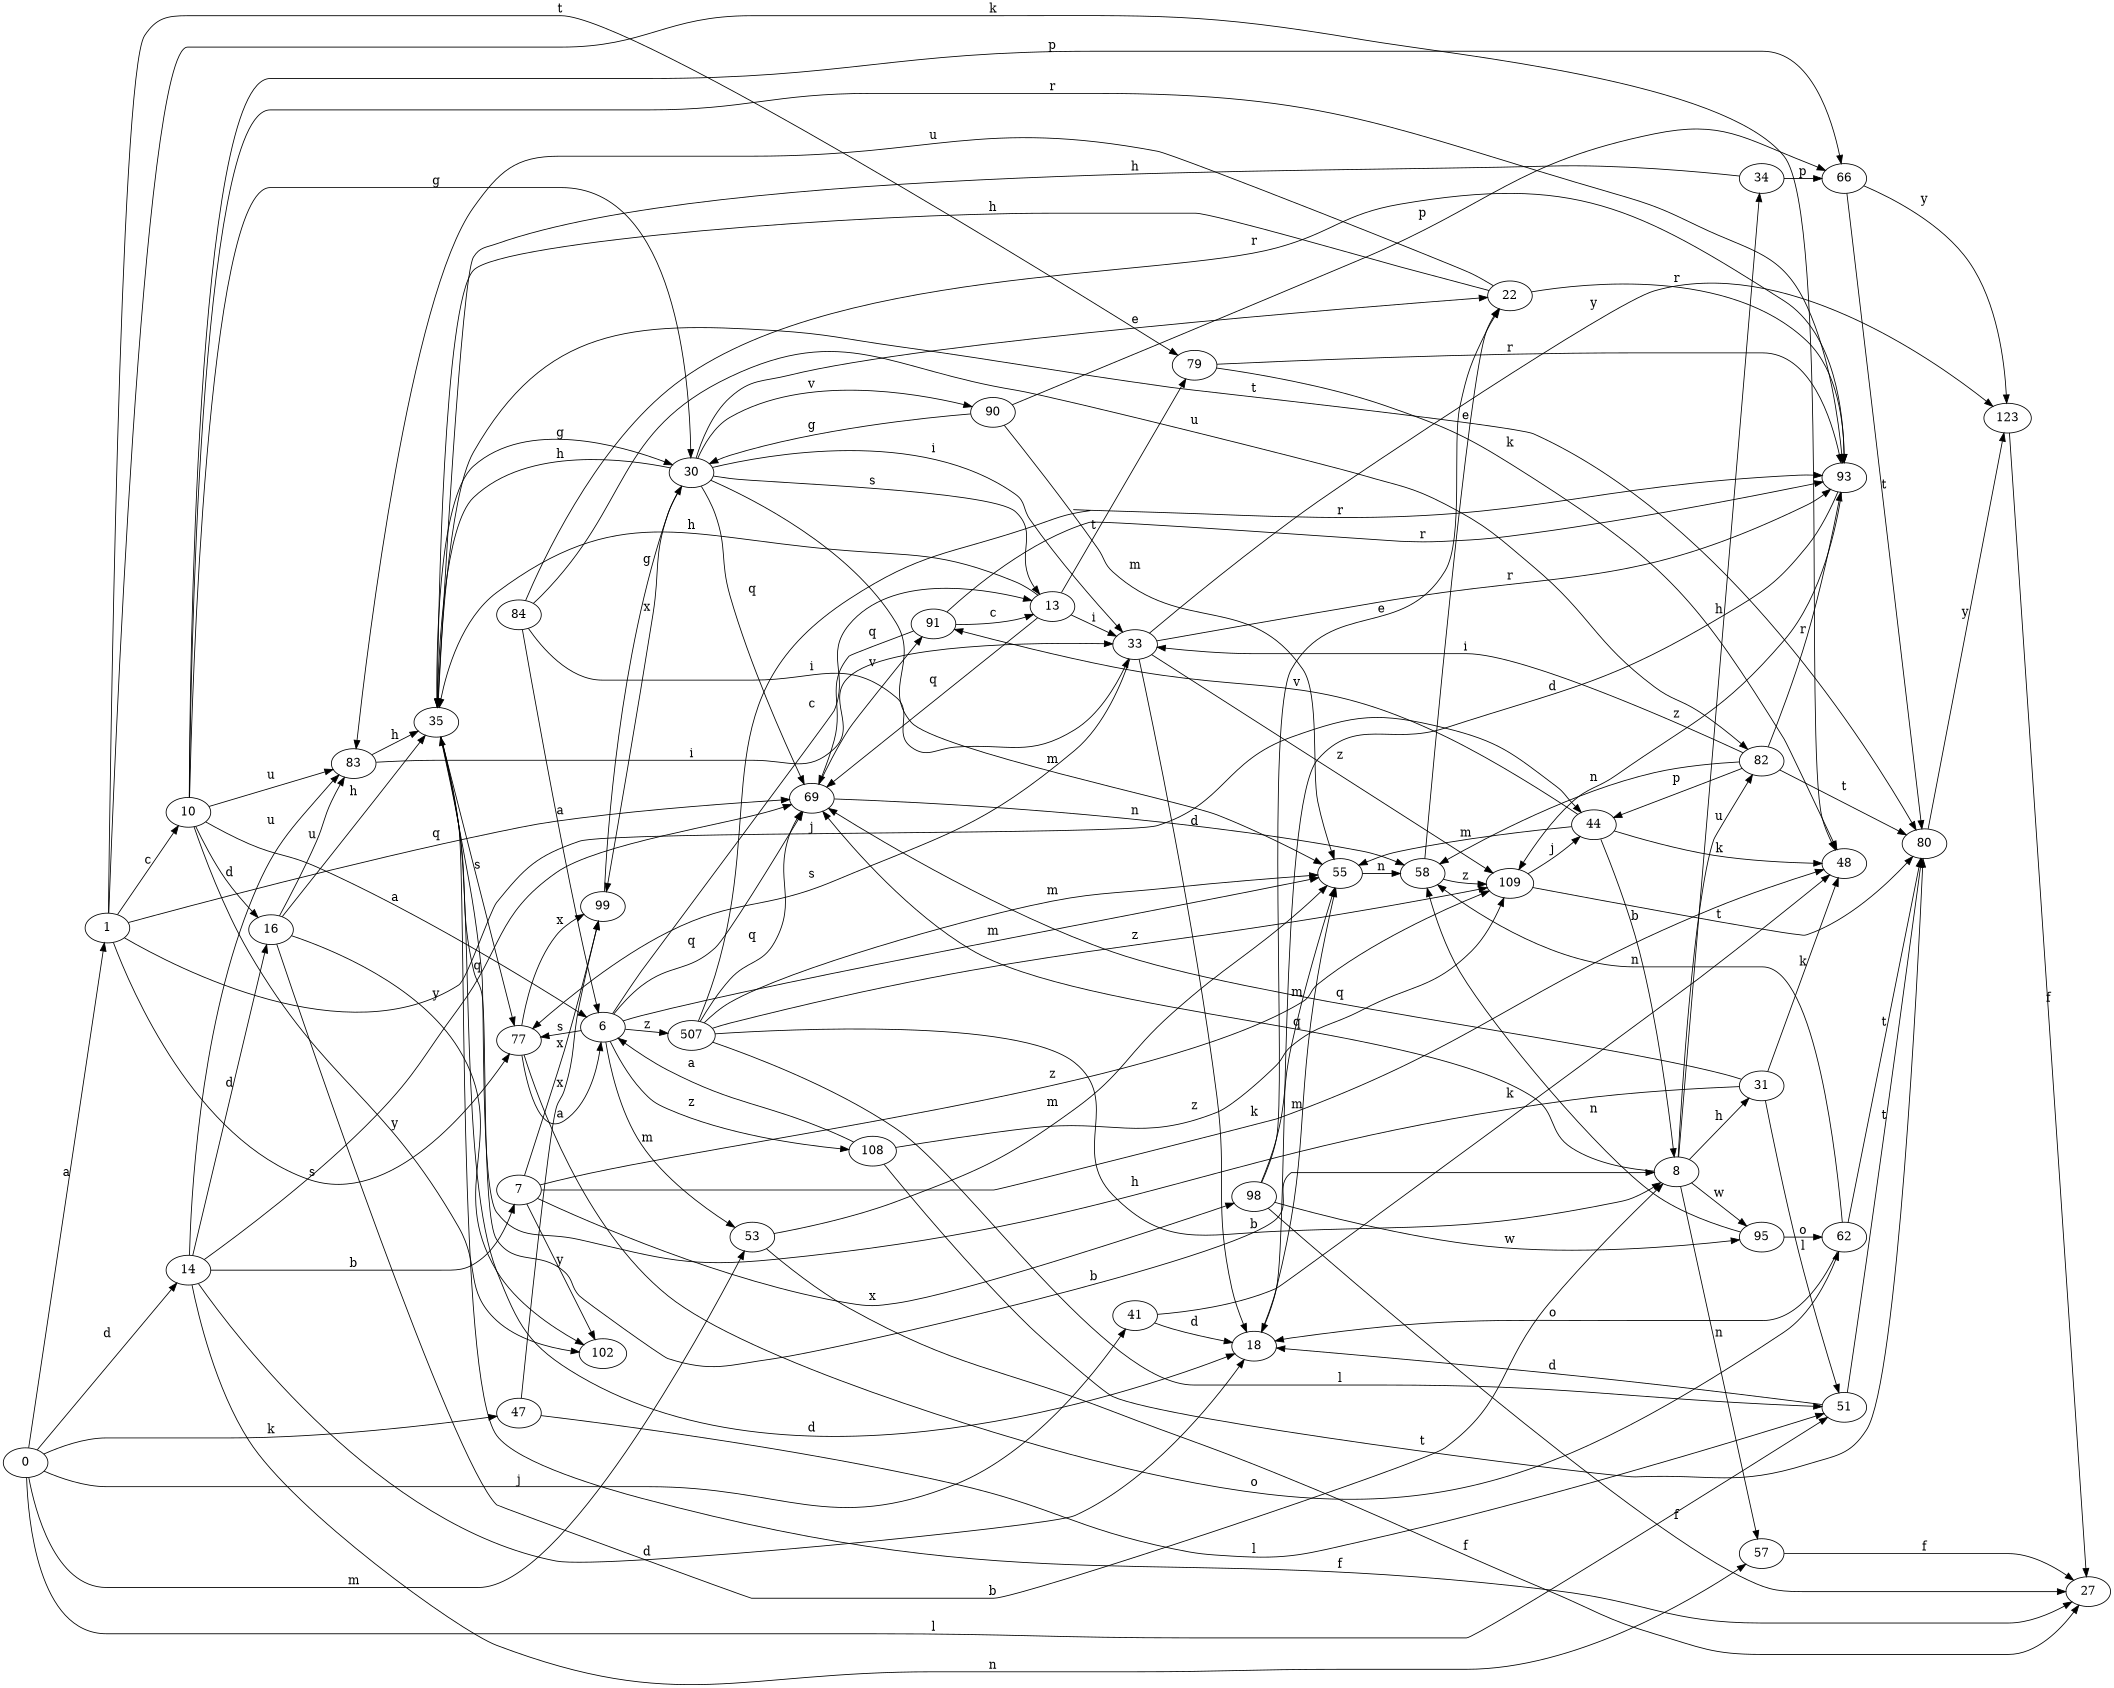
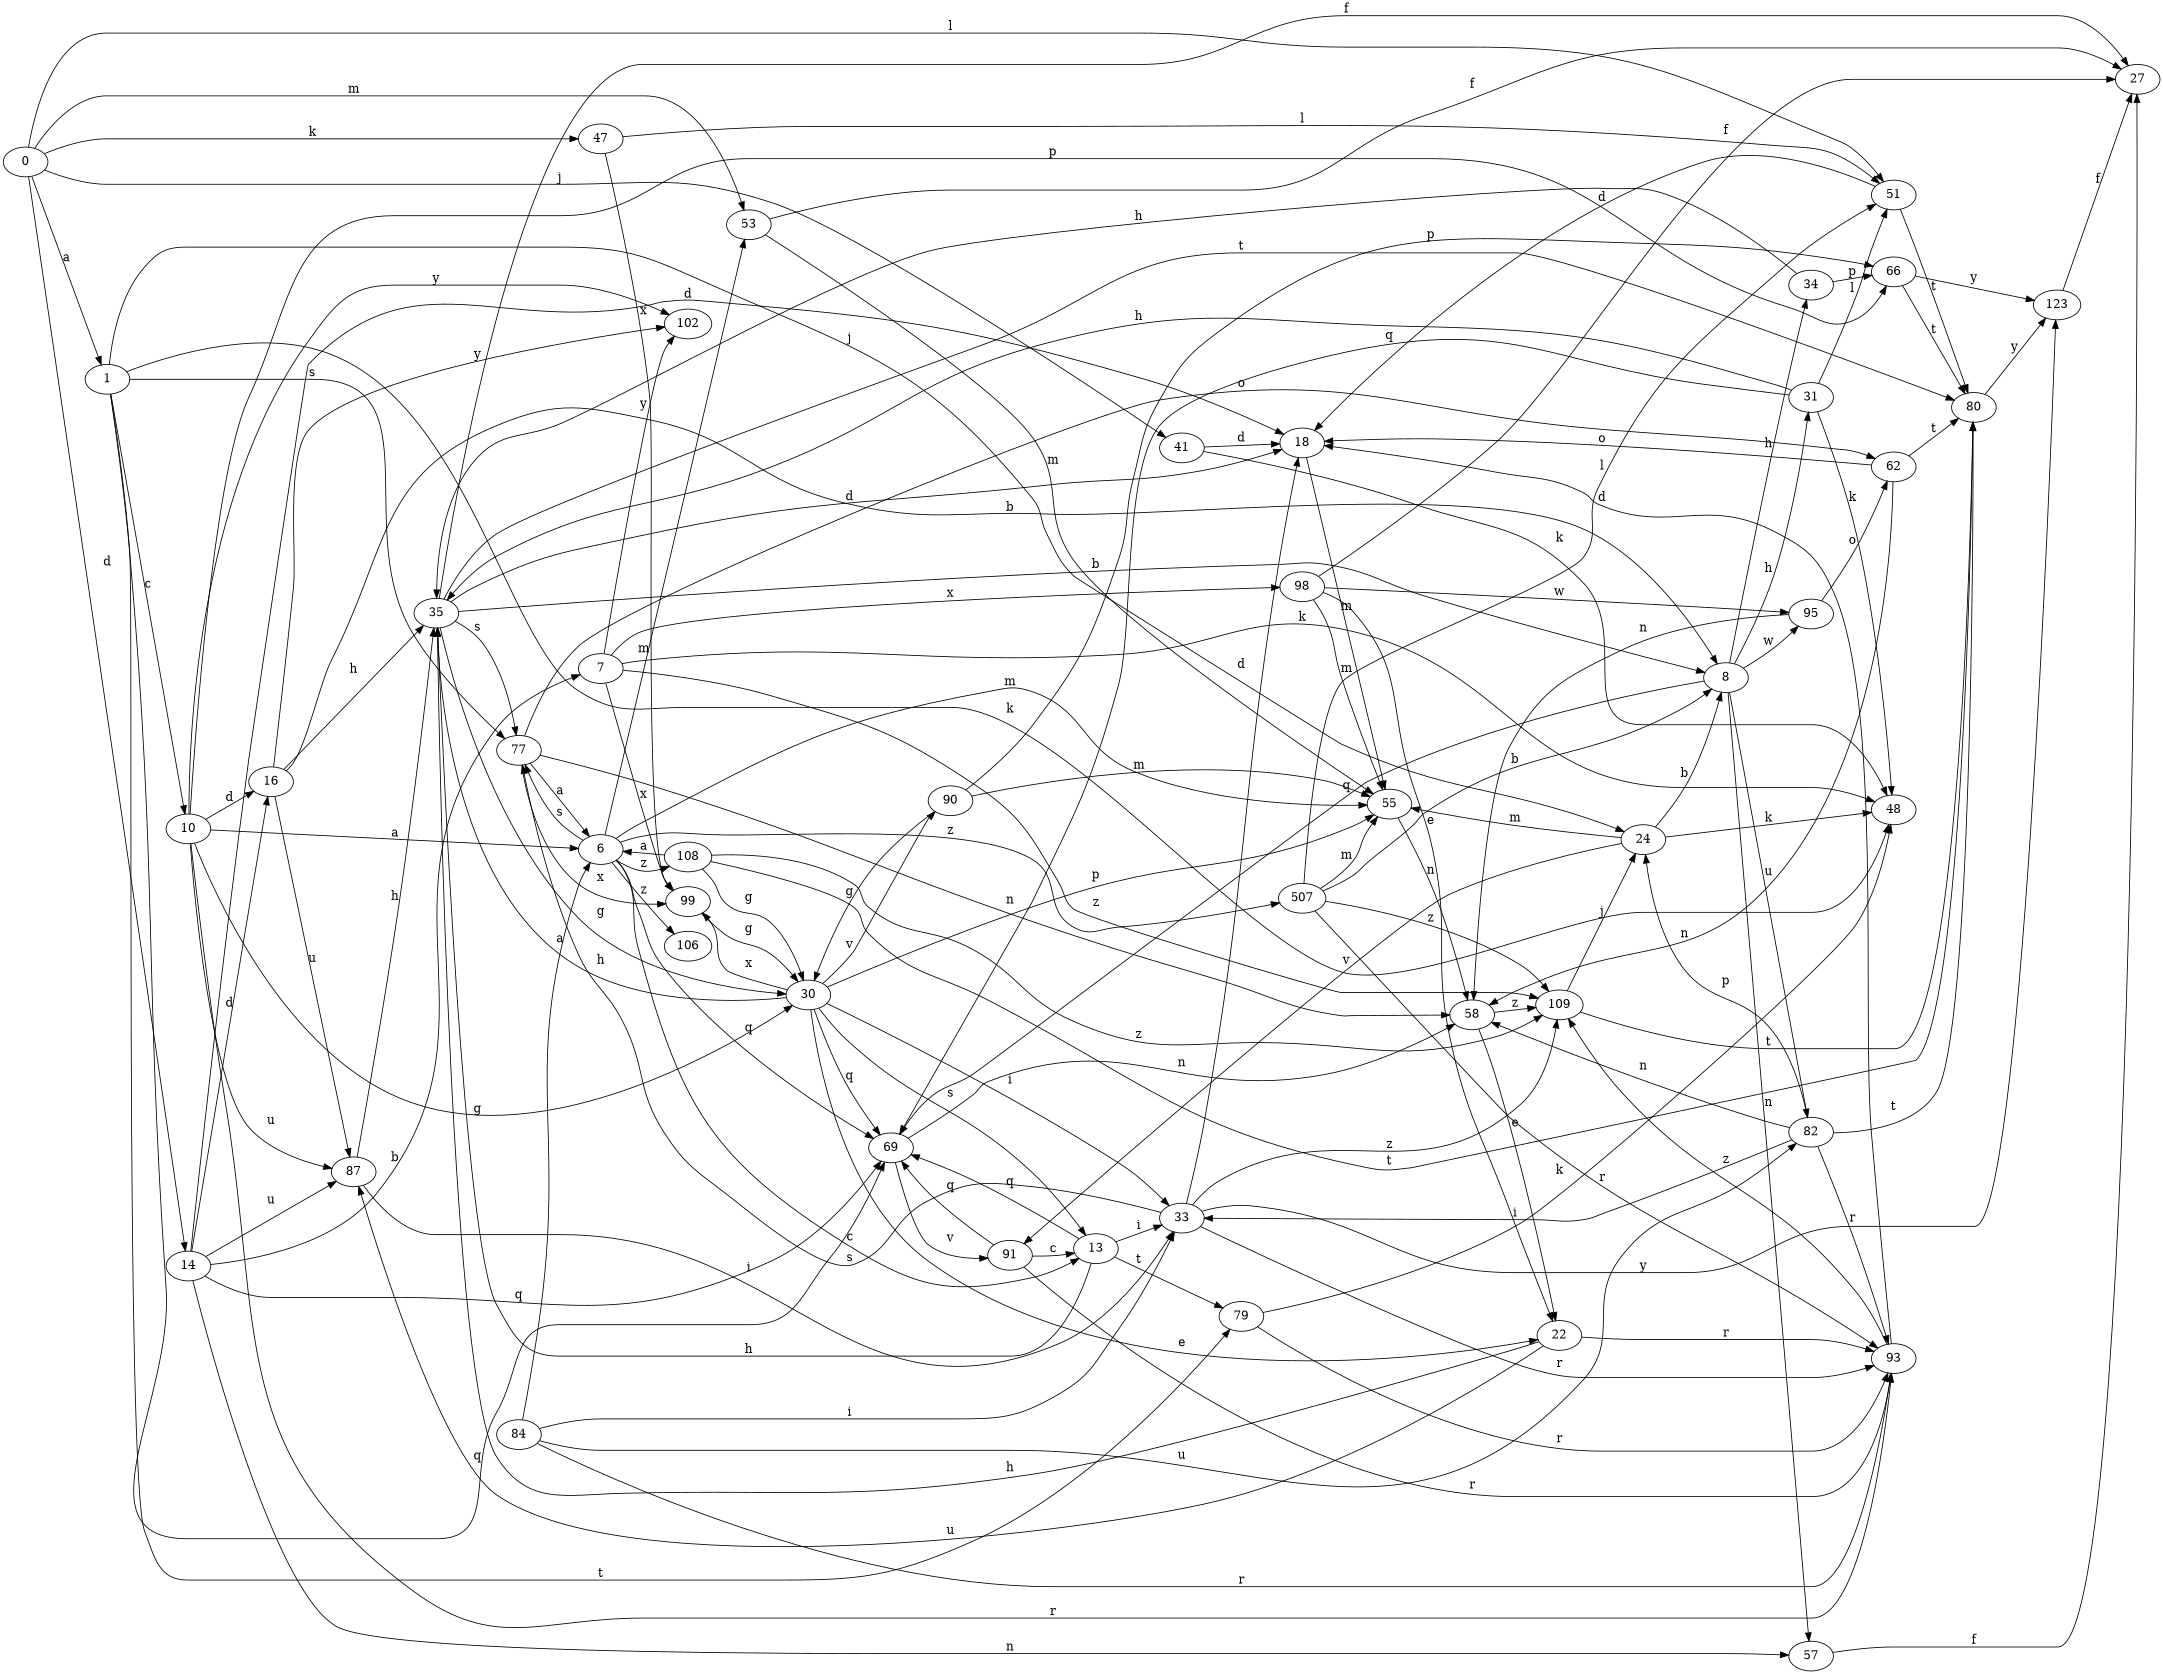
edge "30" -> "55": label "m" -> "p"
node "83": label "83" -> "87"
node "44": label "44" -> "24"
edge "77" -> "58": added, label "n"
edge "108" -> "30": added, label "g"
edge "507" -> "69": removed, label "q"
node "106": added
